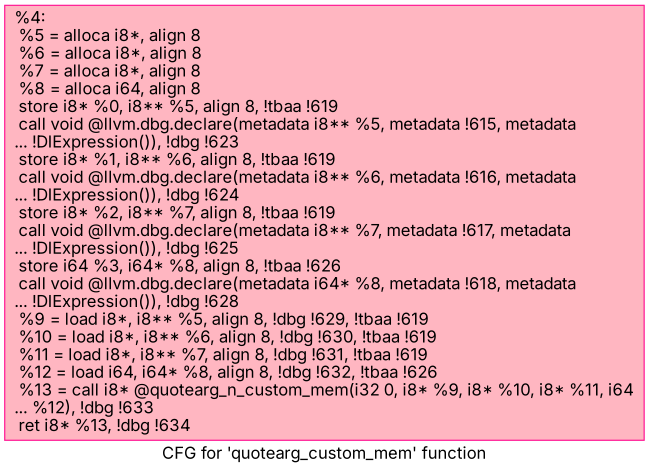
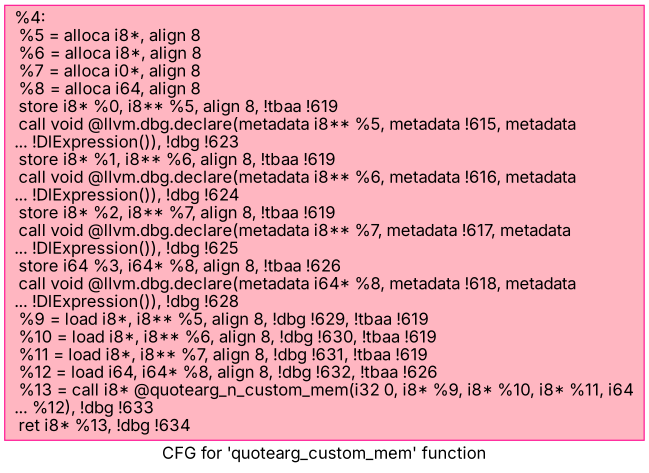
node "%4:": text "%7 = alloca i8*, align 8" -> "%7 = alloca i0*, align 8"
